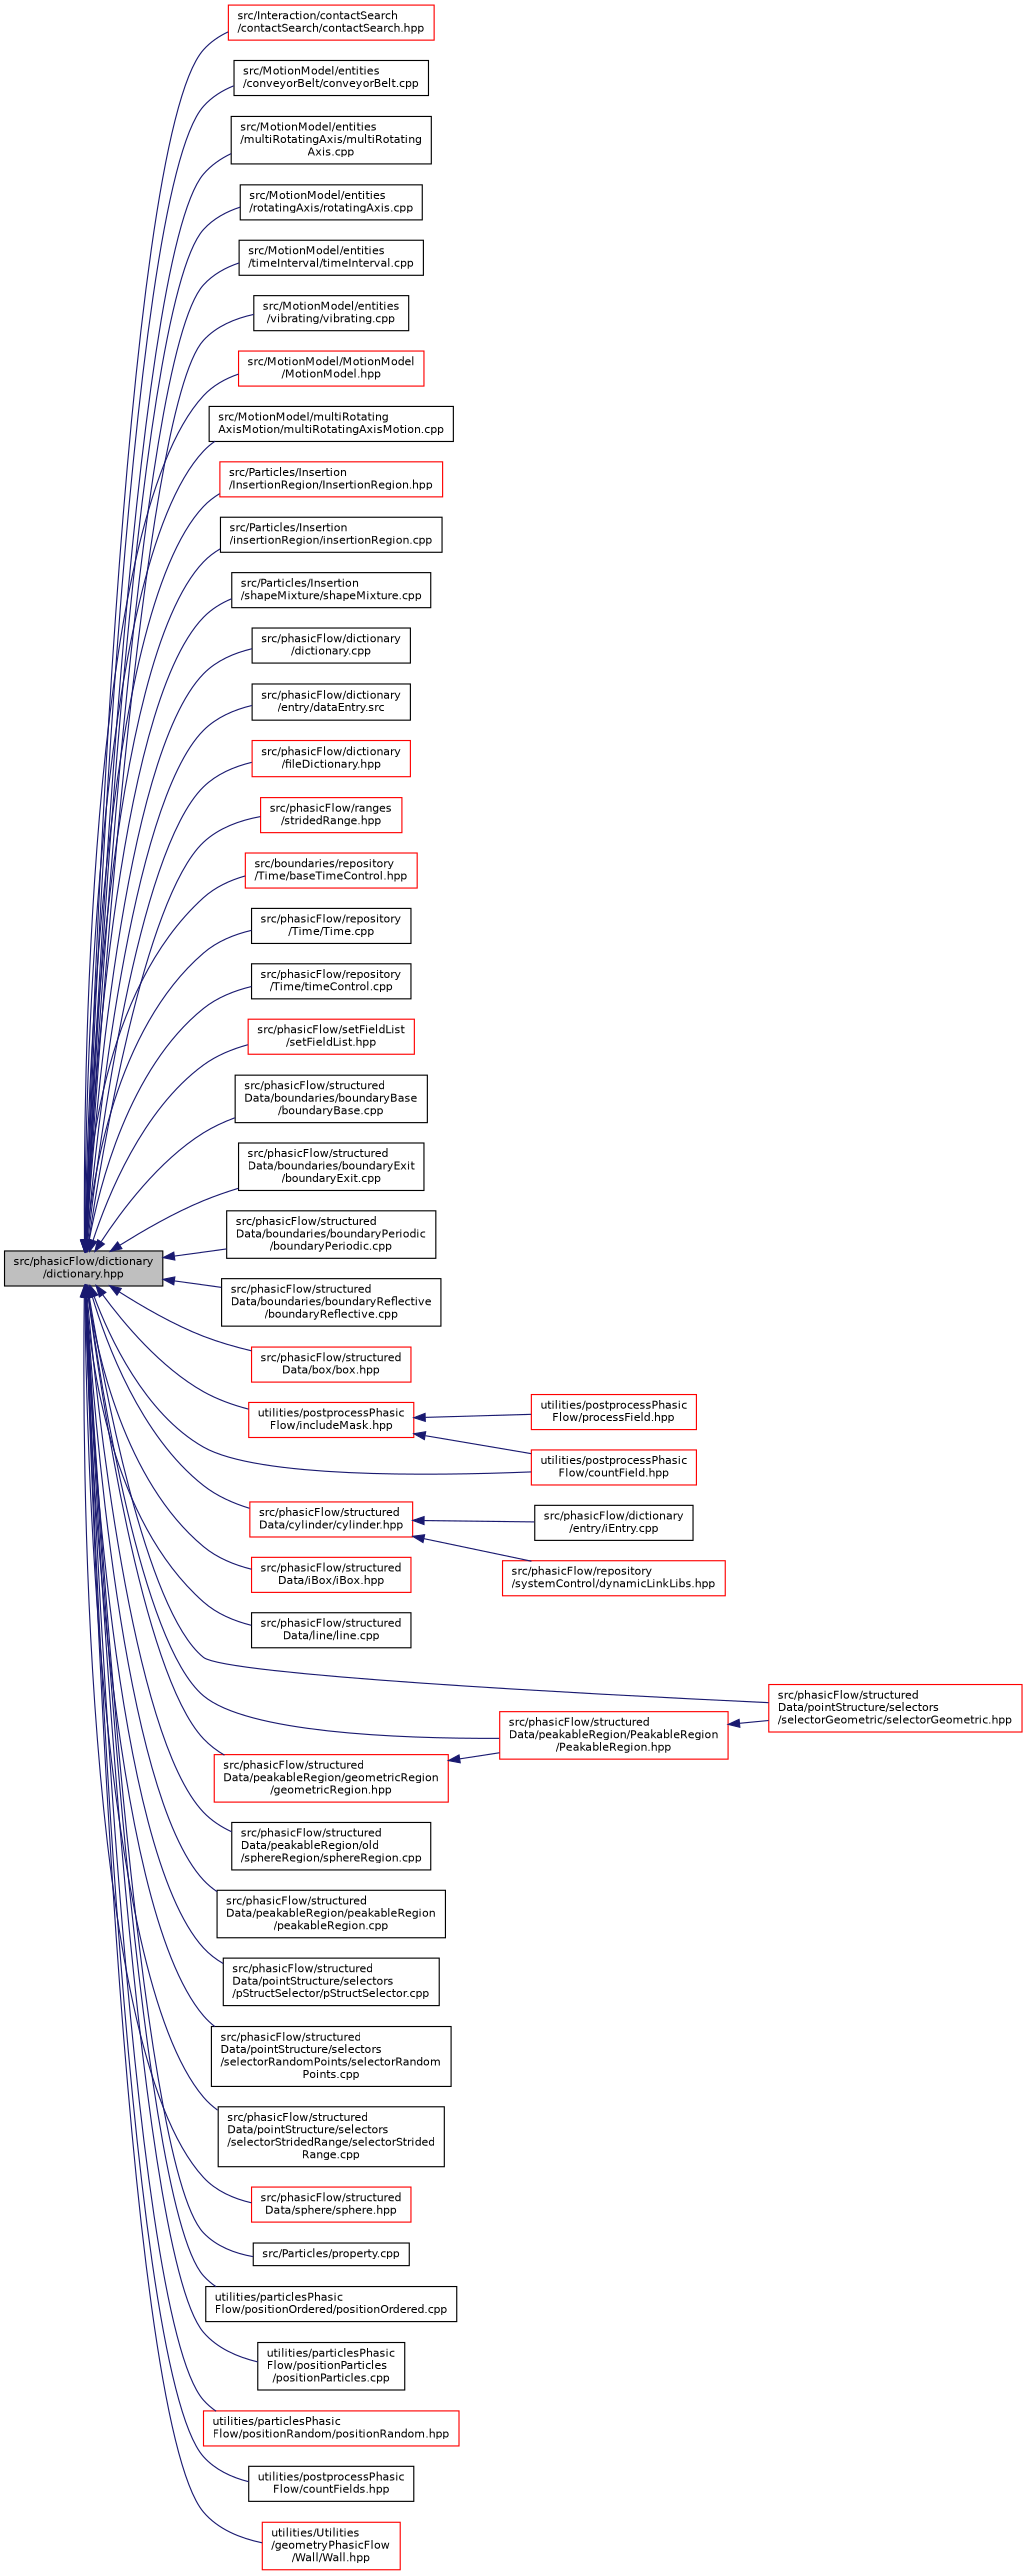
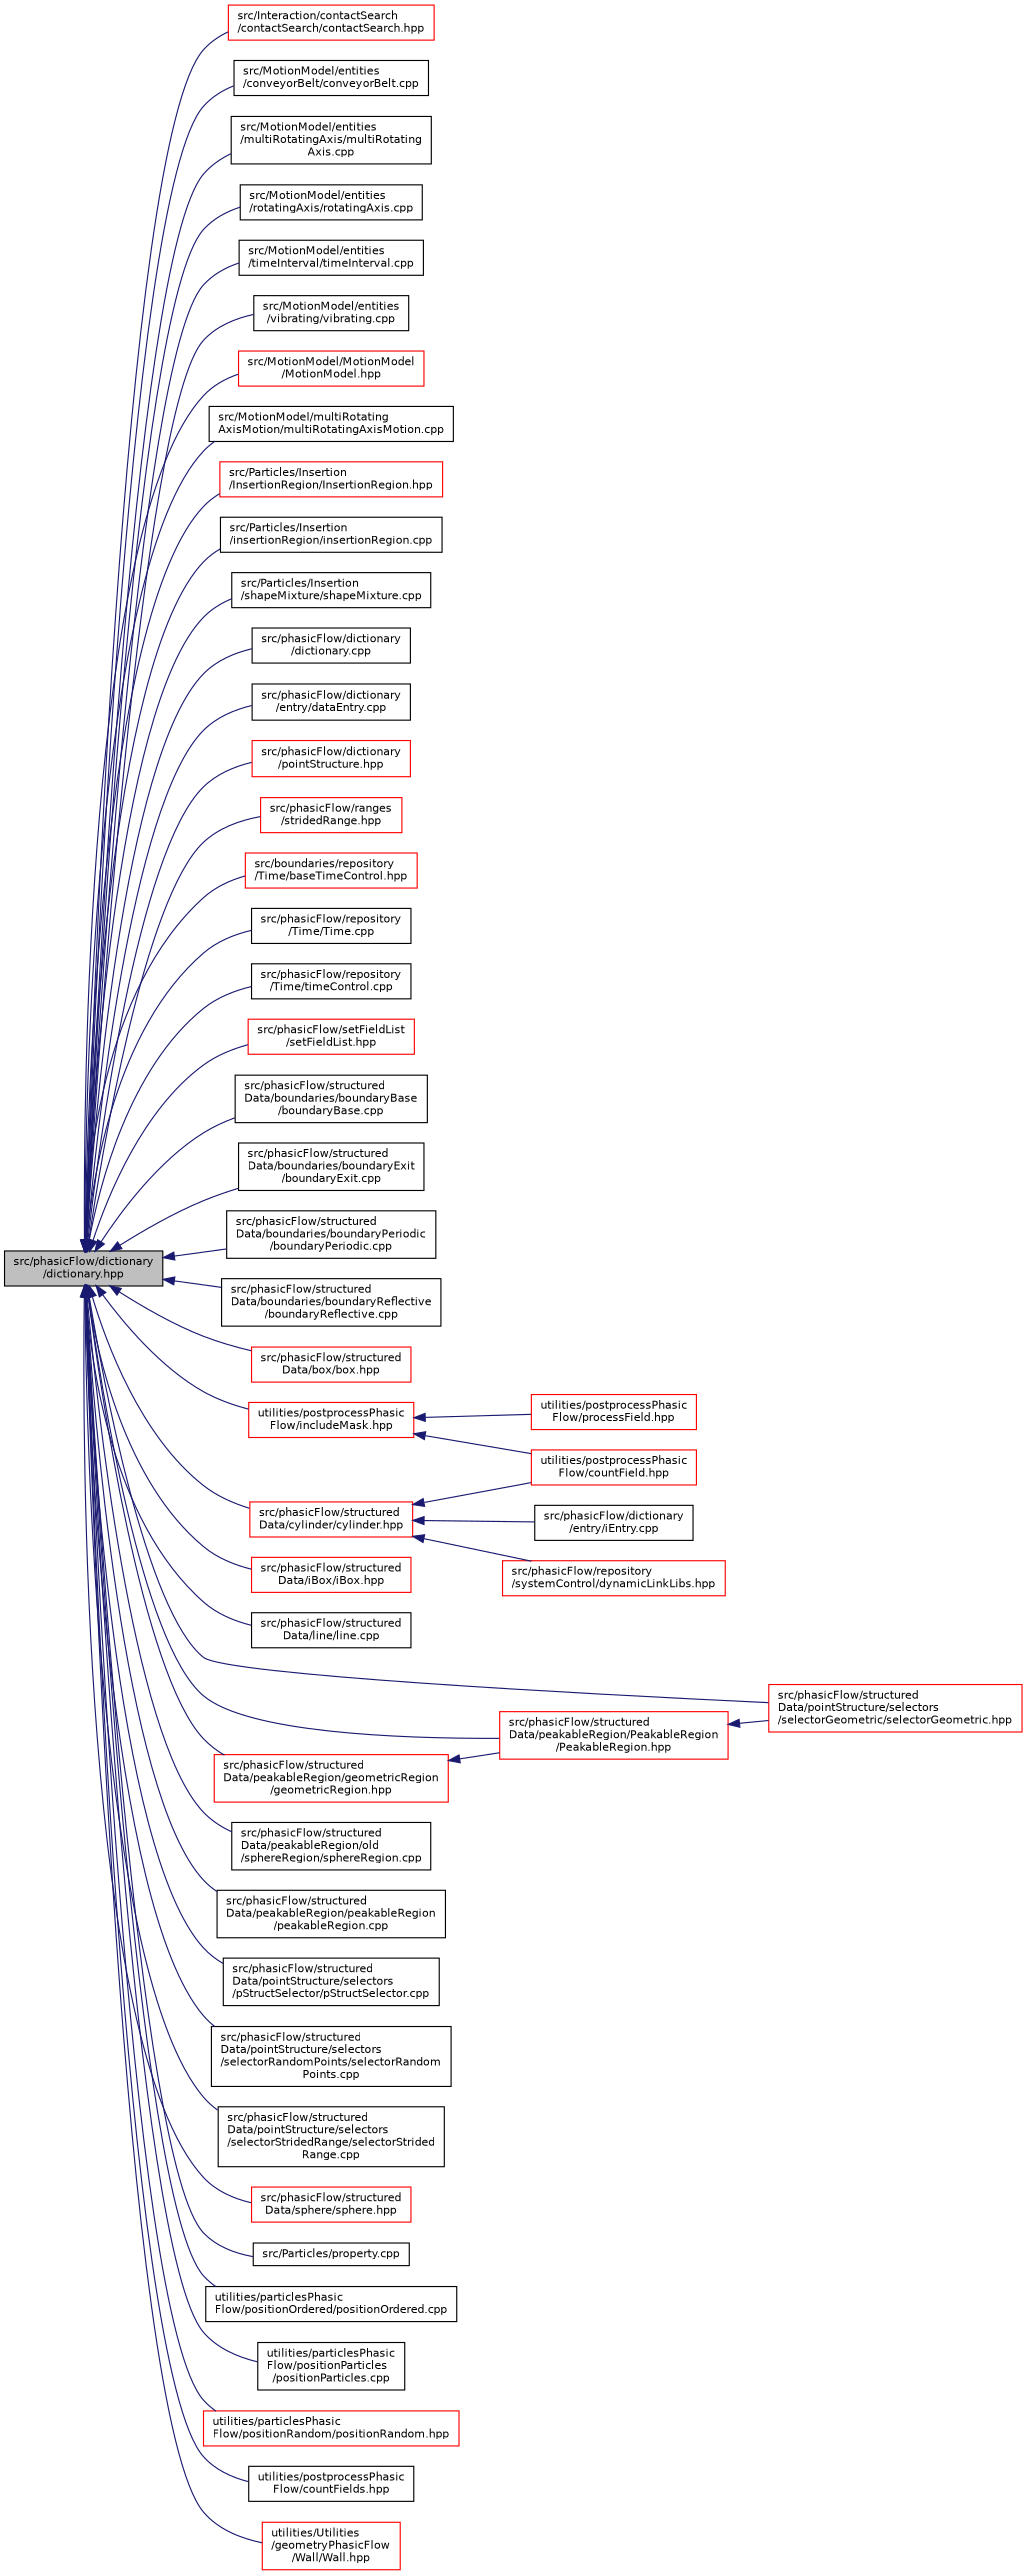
node "src/phasicFlow/dictionary /entry/dataEntry.src": label "src/phasicFlow/dictionary /entry/dataEntry.src" -> "src/phasicFlow/dictionary /entry/dataEntry.cpp"
node "src/phasicFlow/dictionary /fileDictionary.hpp": label "src/phasicFlow/dictionary /fileDictionary.hpp" -> "src/phasicFlow/dictionary /pointStructure.hpp"
edge "utilities/postprocessPhasic Flow/countField.hpp" -> "src/phasicFlow/dictionary /dictionary.hpp": now "utilities/postprocessPhasic Flow/countField.hpp" -> "src/phasicFlow/structured Data/cylinder/cylinder.hpp"
